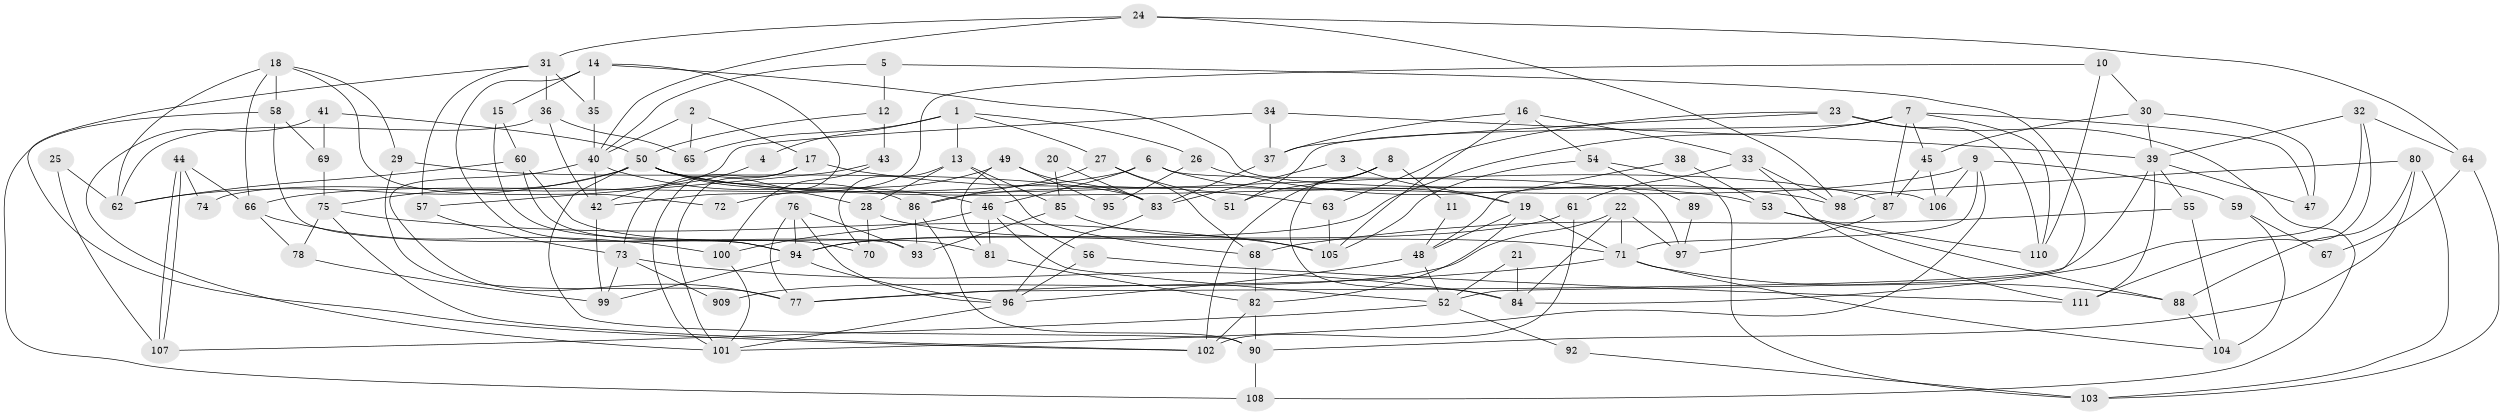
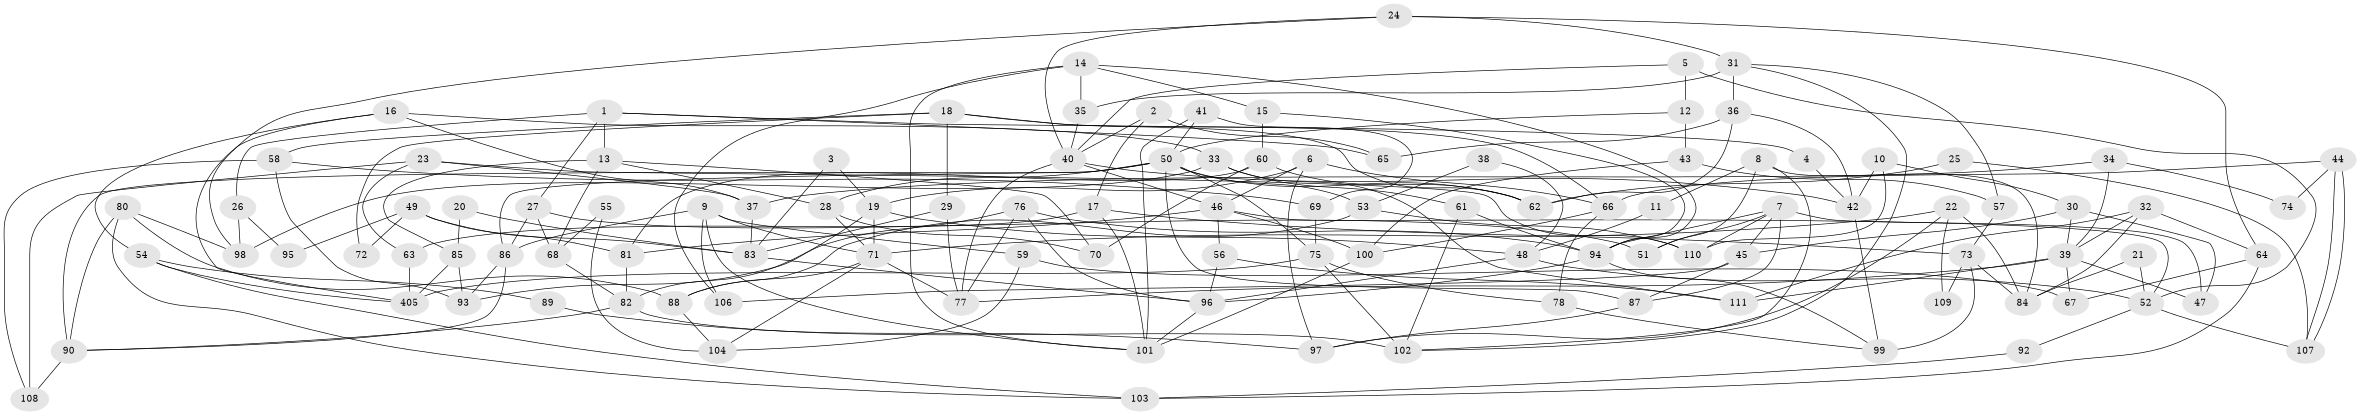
edge "39" -- "55": now "39" -- "67"
node "105": label "105" -> "405"
node "909": label "909" -> "109"
